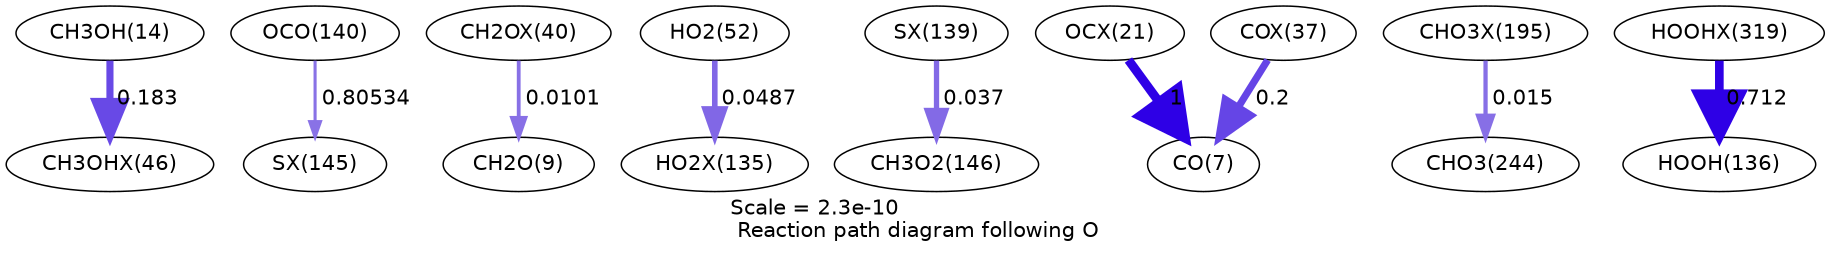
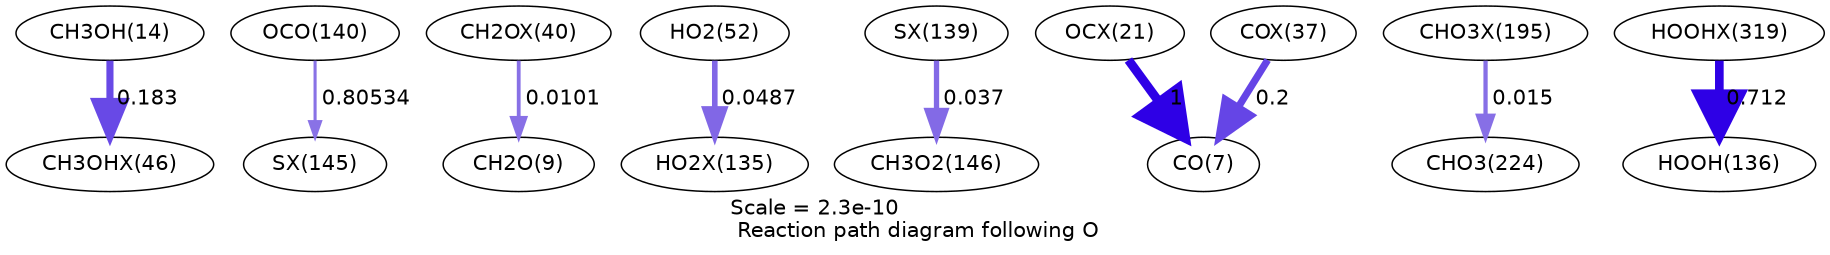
node "CHO3(244)": label "CHO3(244)" -> "CHO3(224)"
